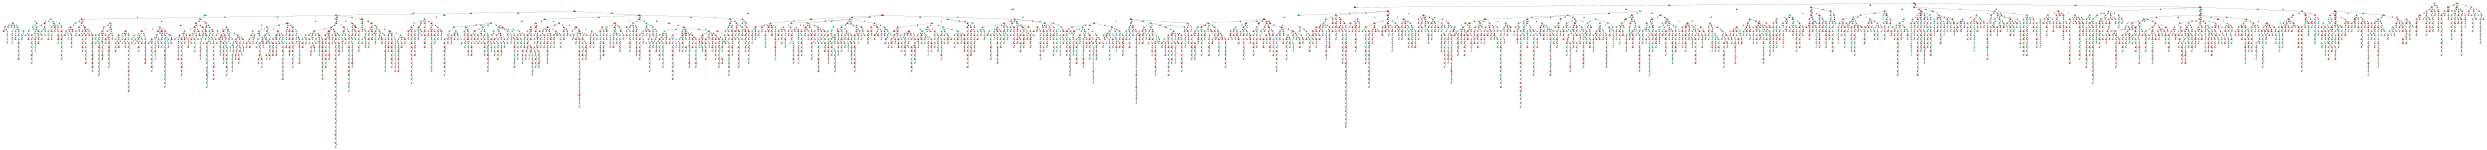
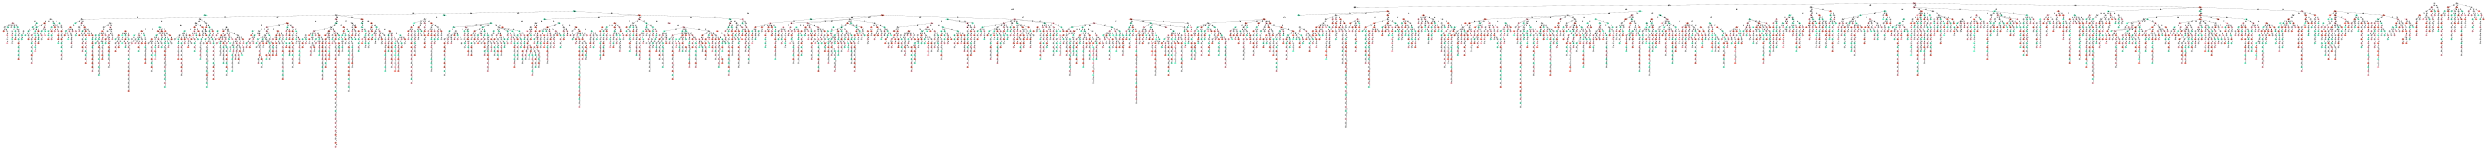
node "#353": fillcolor lightpink -> aquamarine
